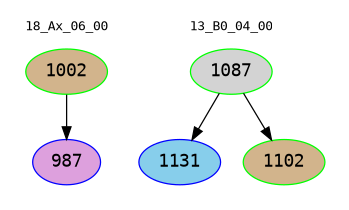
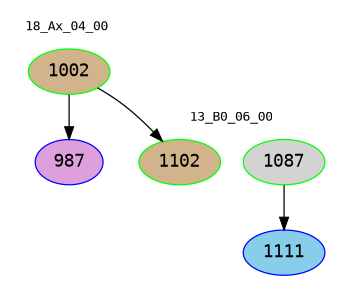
cluster "18_Ax_06_00": label "18_Ax_06_00" -> "18_Ax_04_00"
cluster "13_B0_04_00": label "13_B0_04_00" -> "13_B0_06_00"
edge "1087" -> "1102": now "1002" -> "1102"
node "1131": label "1131" -> "1111"
